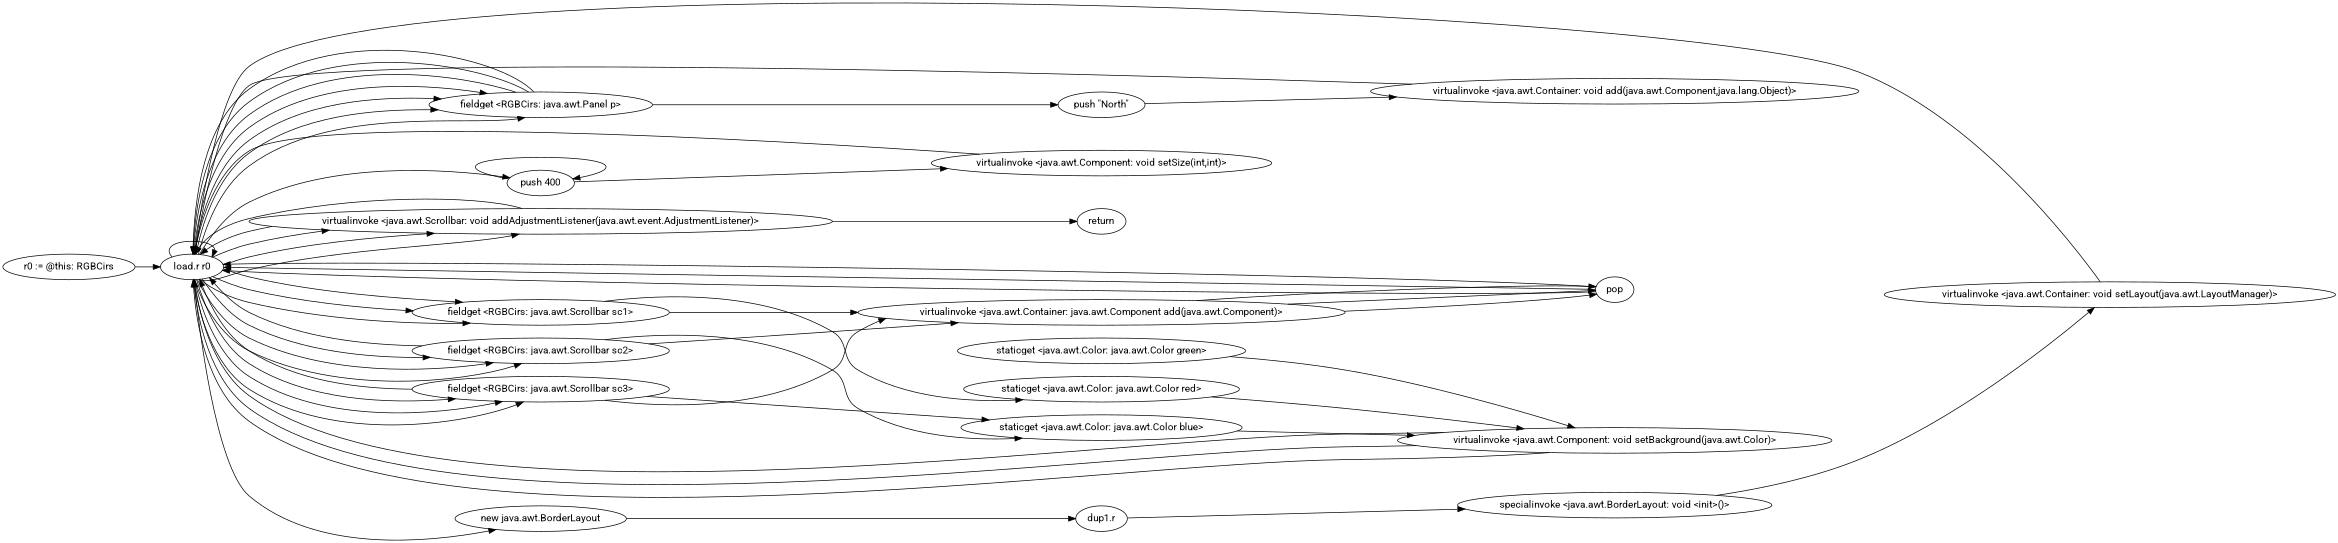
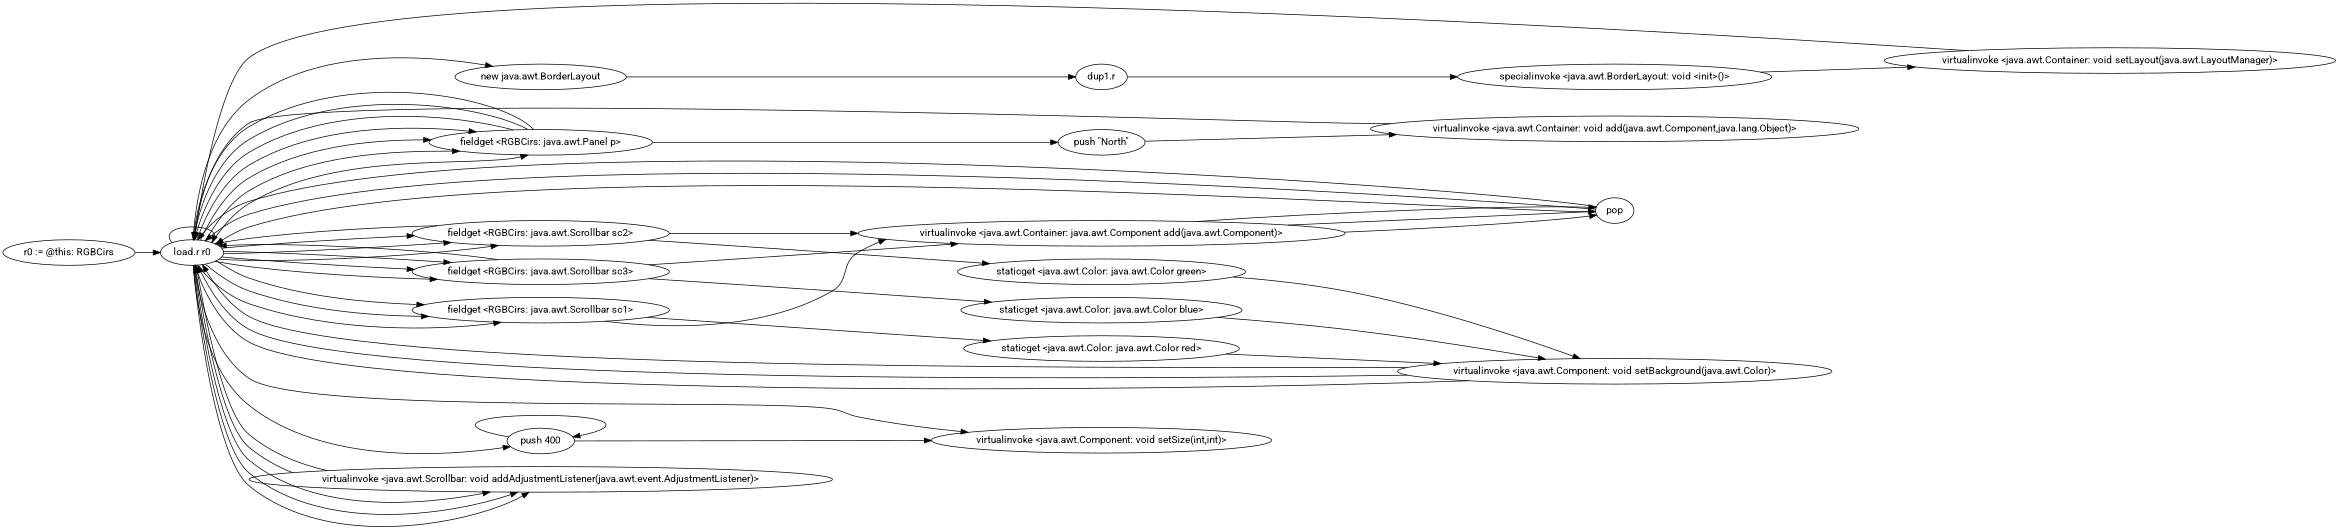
edge "virtualinvoke <java.awt.Component: void setSize(int,int)>" -> "load.r r0": reversed
node "return": removed
edge "fieldget <RGBCirs: java.awt.Scrollbar sc2>" -> "staticget <java.awt.Color: java.awt.Color blue>": now "fieldget <RGBCirs: java.awt.Scrollbar sc2>" -> "staticget <java.awt.Color: java.awt.Color green>"
